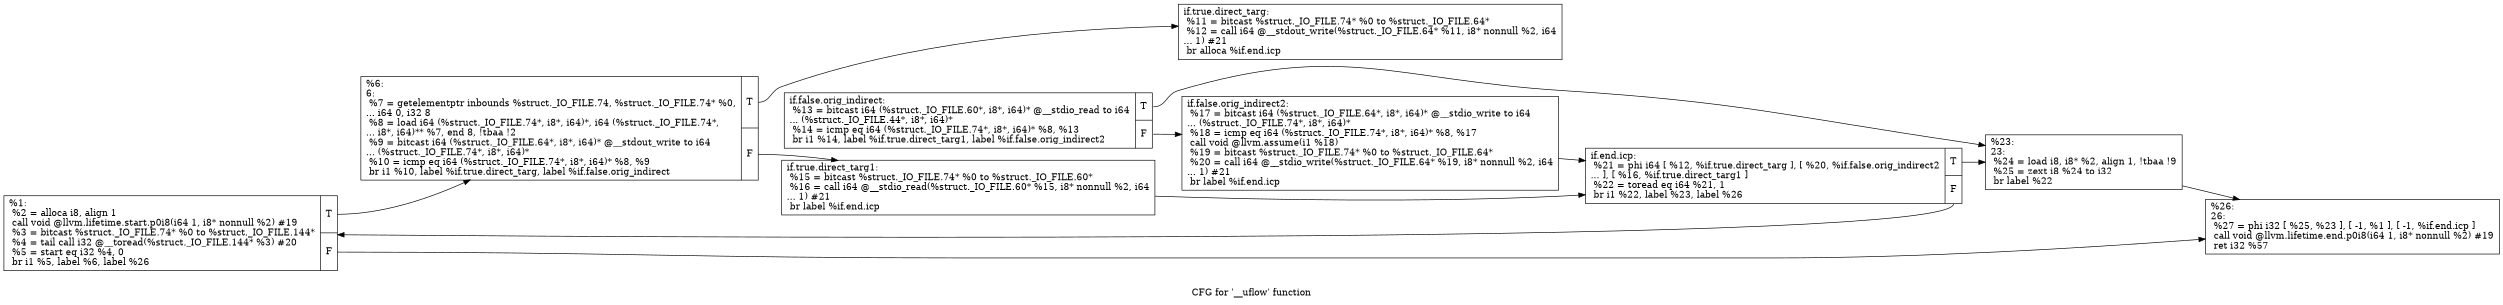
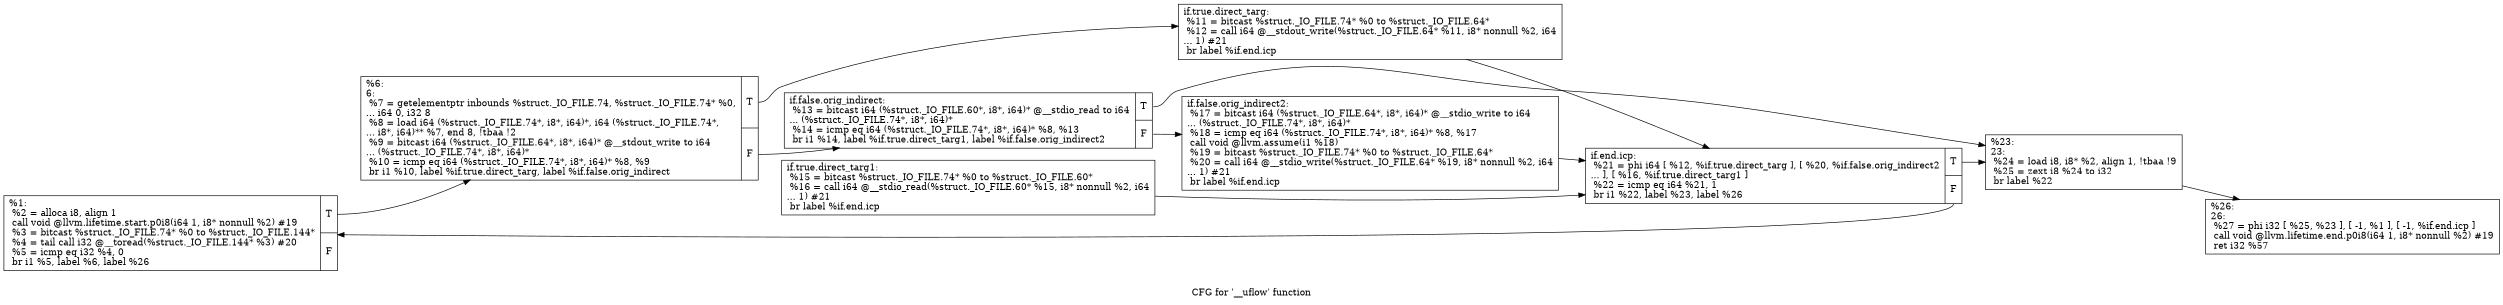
node "if.true.direct_targ:": text "br alloca %if.end.icp" -> "br label %if.end.icp"
edge "if.true.direct_targ:" -> "if.end.icp:": added
node "if.false.orig_indirect:": text "... (%struct._IO_FILE.44*, i8*, i64)*" -> "... (%struct._IO_FILE.74*, i8*, i64)*"
edge "%6:" -> "if.true.direct_targ1:": now "%6:" -> "if.false.orig_indirect:"
node "if.end.icp:": text "%22 = toread eq i64 %21, 1" -> "%22 = icmp eq i64 %21, 1"
node "%1:": text "%5 = start eq i32 %4, 0" -> "%5 = icmp eq i32 %4, 0"
edge "%1:" -> "%26:": removed
